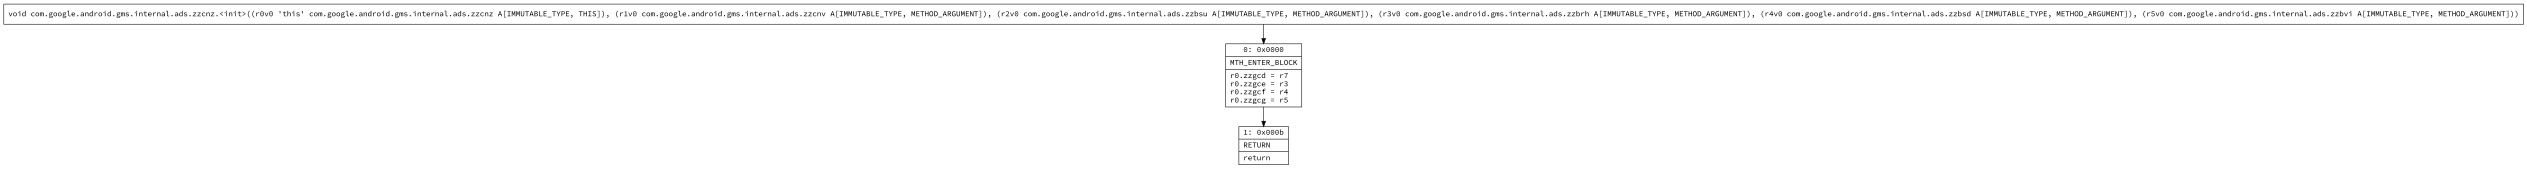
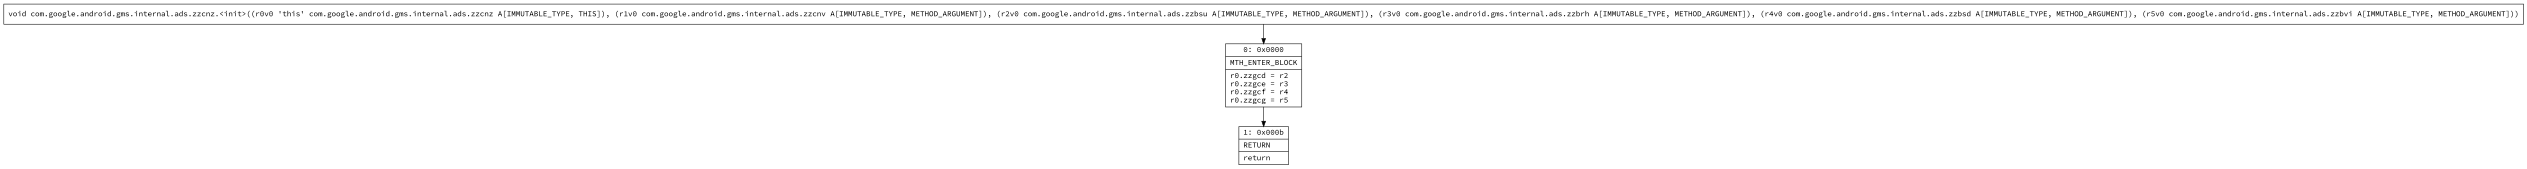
node "0: 0x0000": text "r0.zzgcd = r7" -> "r0.zzgcd = r2"
